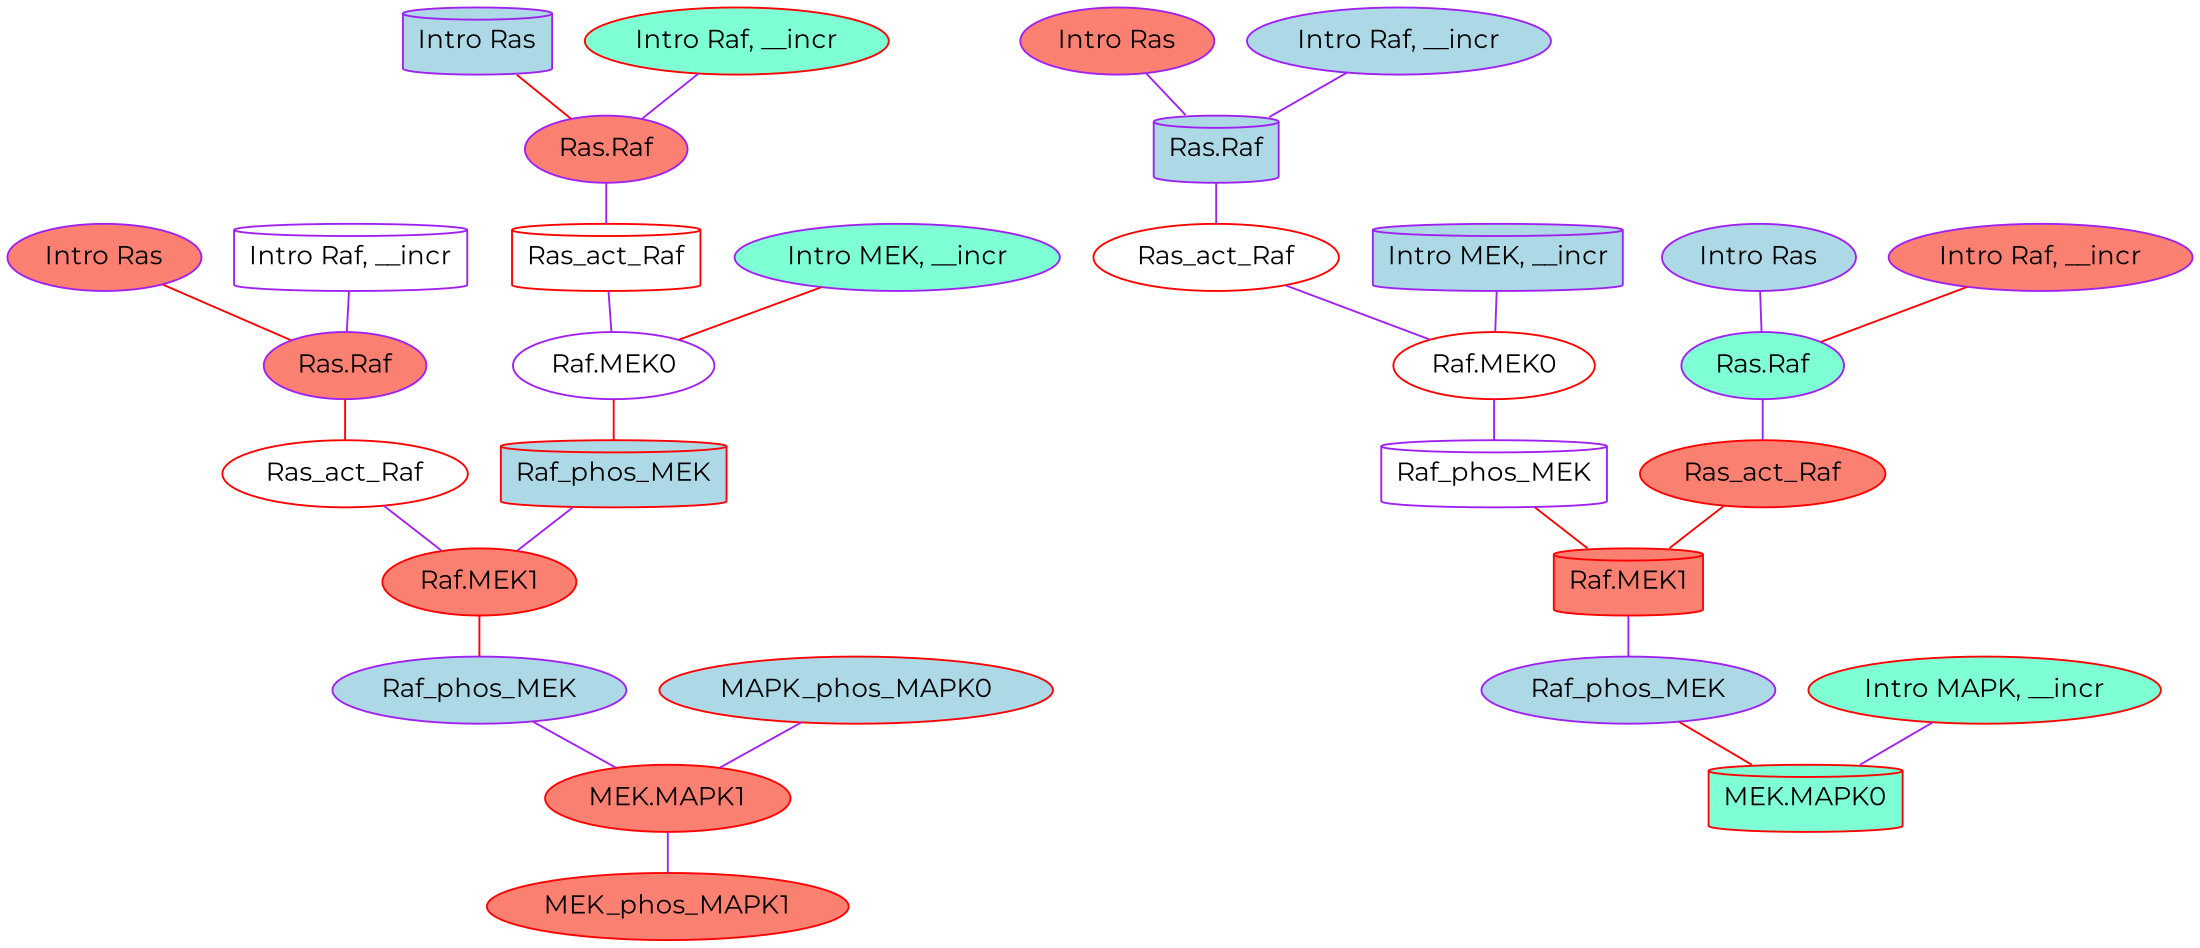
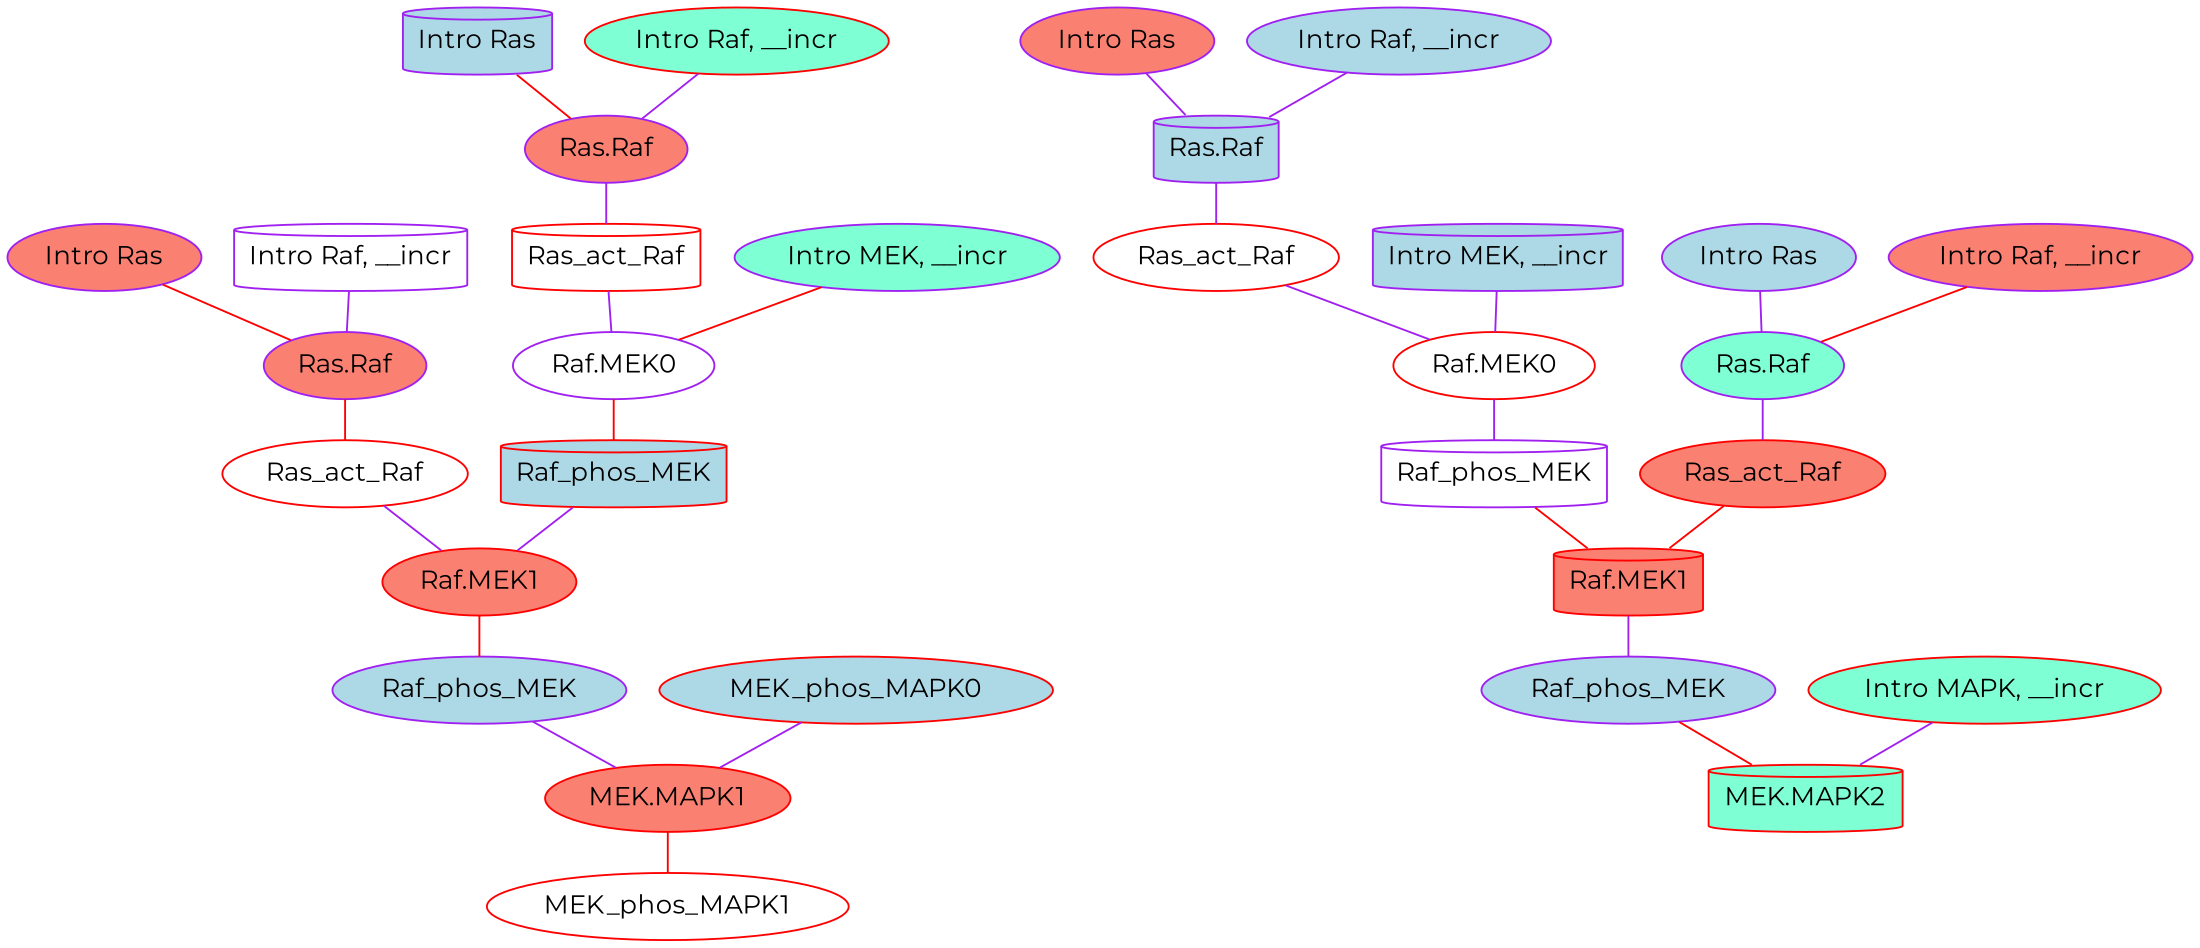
node "MAPK_phos_MAPK0": label "MAPK_phos_MAPK0" -> "MEK_phos_MAPK0"
node "MEK.MAPK0": label "MEK.MAPK0" -> "MEK.MAPK2"
edge "MEK.MAPK1" -- "MEK_phos_MAPK1": color purple -> red
node "MEK_phos_MAPK1": fillcolor salmon -> white
